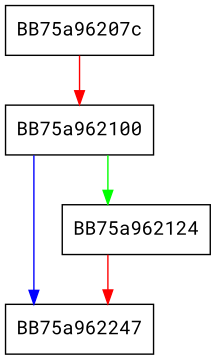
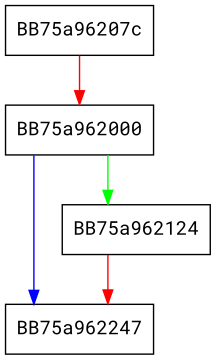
node "BB75a962100": label "BB75a962100" -> "BB75a962000"
